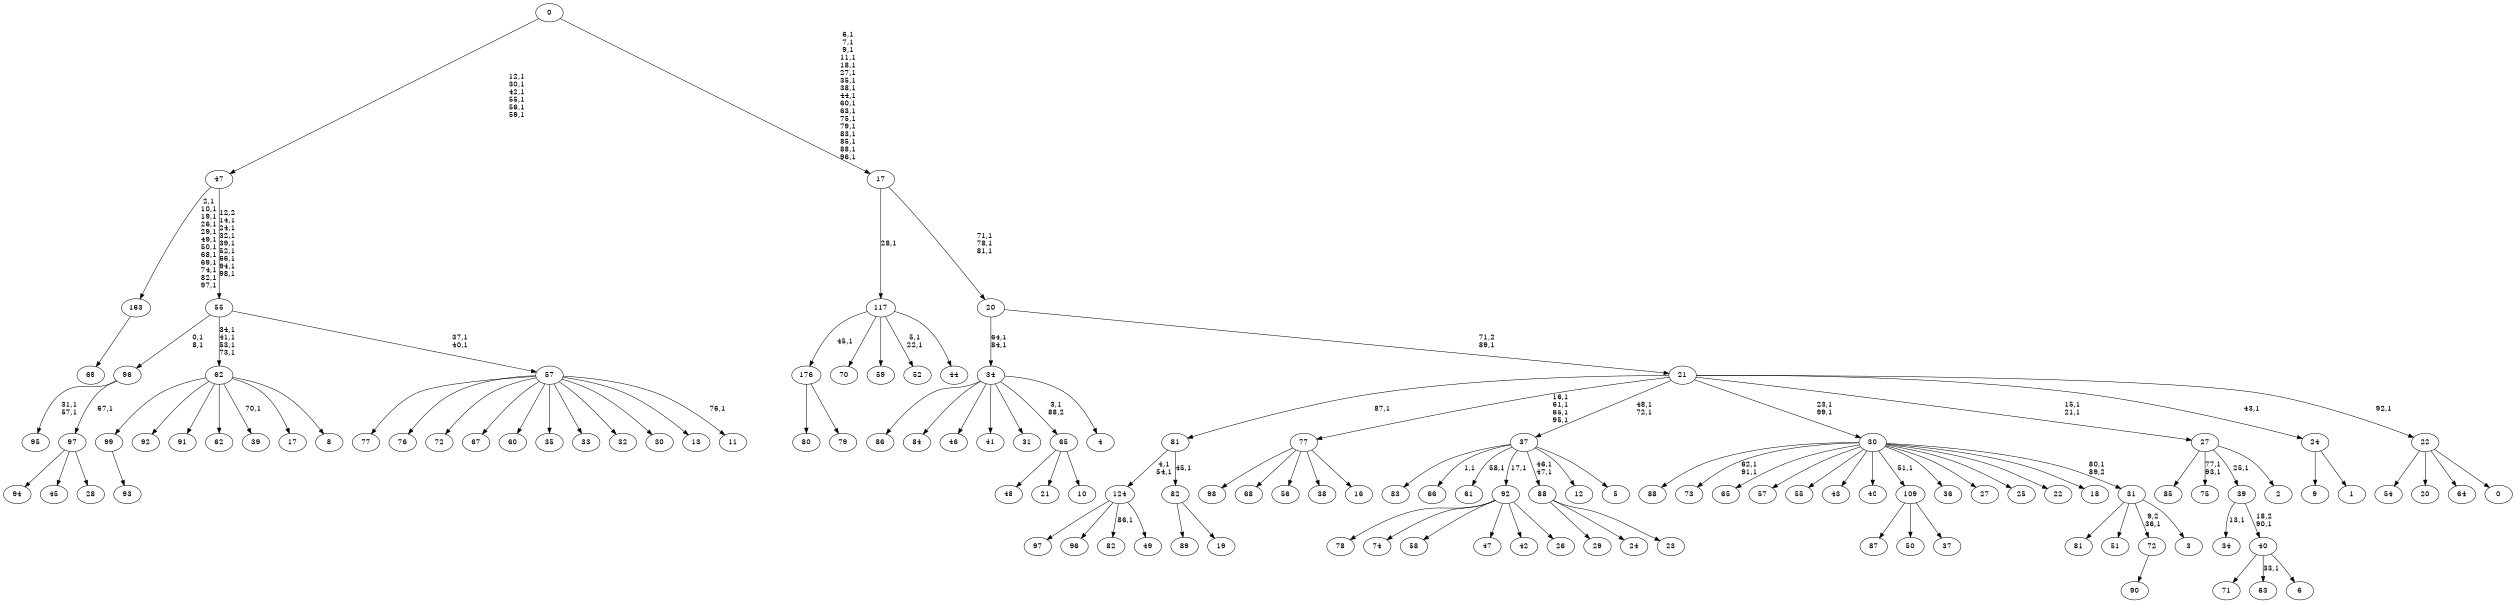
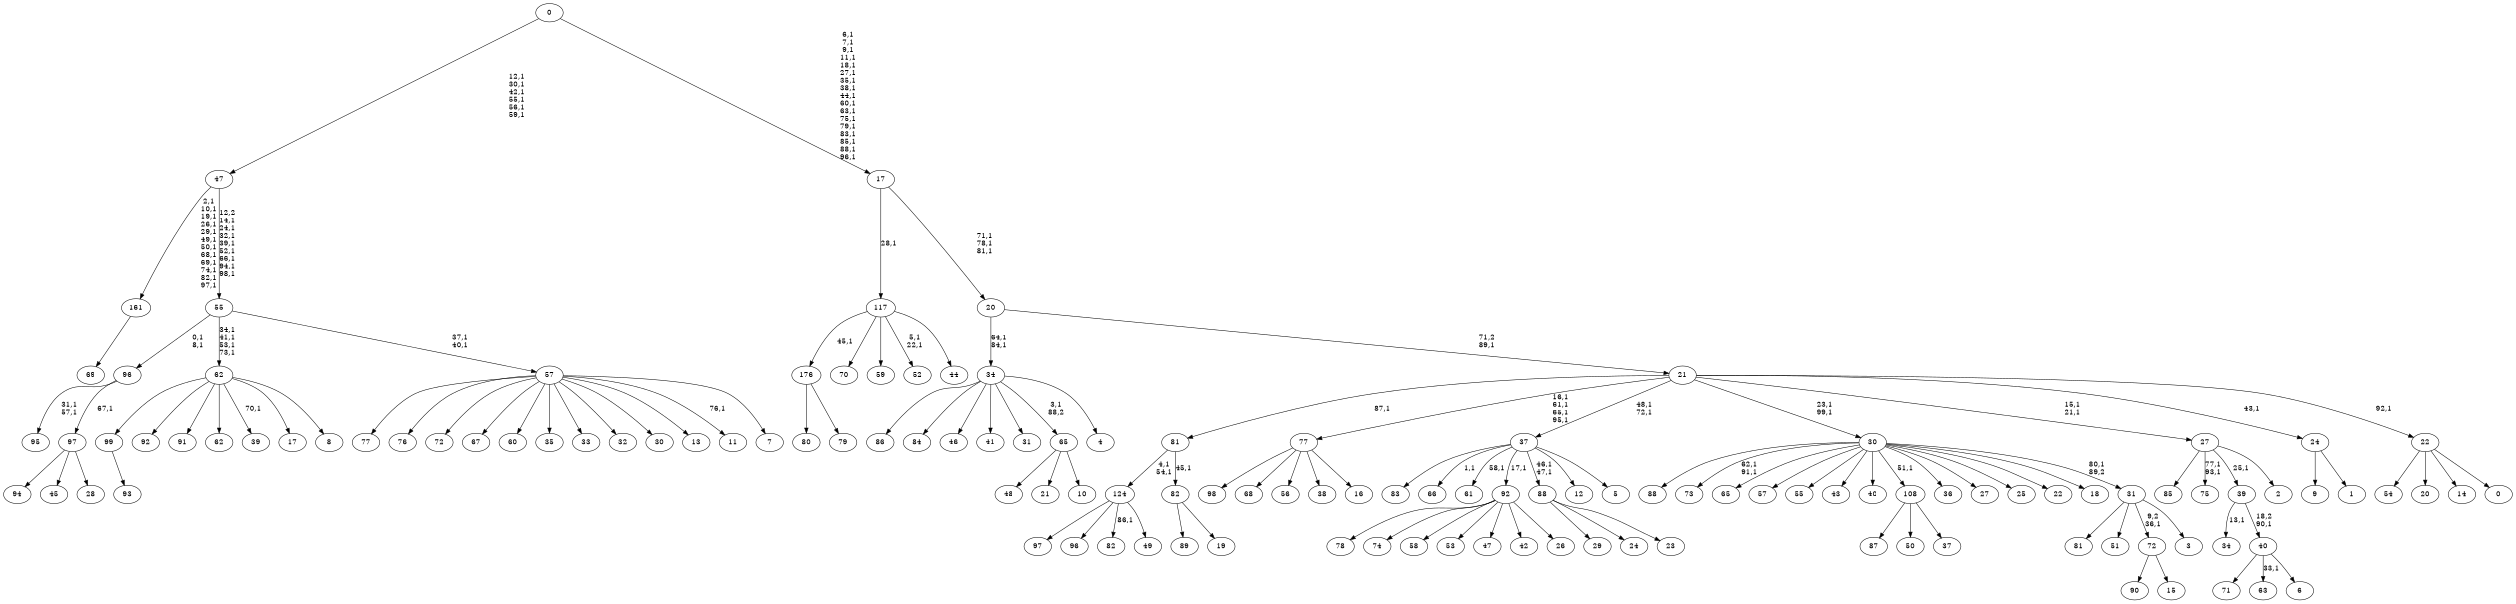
node "163": label "163" -> "161"
node "7": added
node "109": label "109" -> "108"
node "64": label "64" -> "14"
node "53": added
node "15": added
